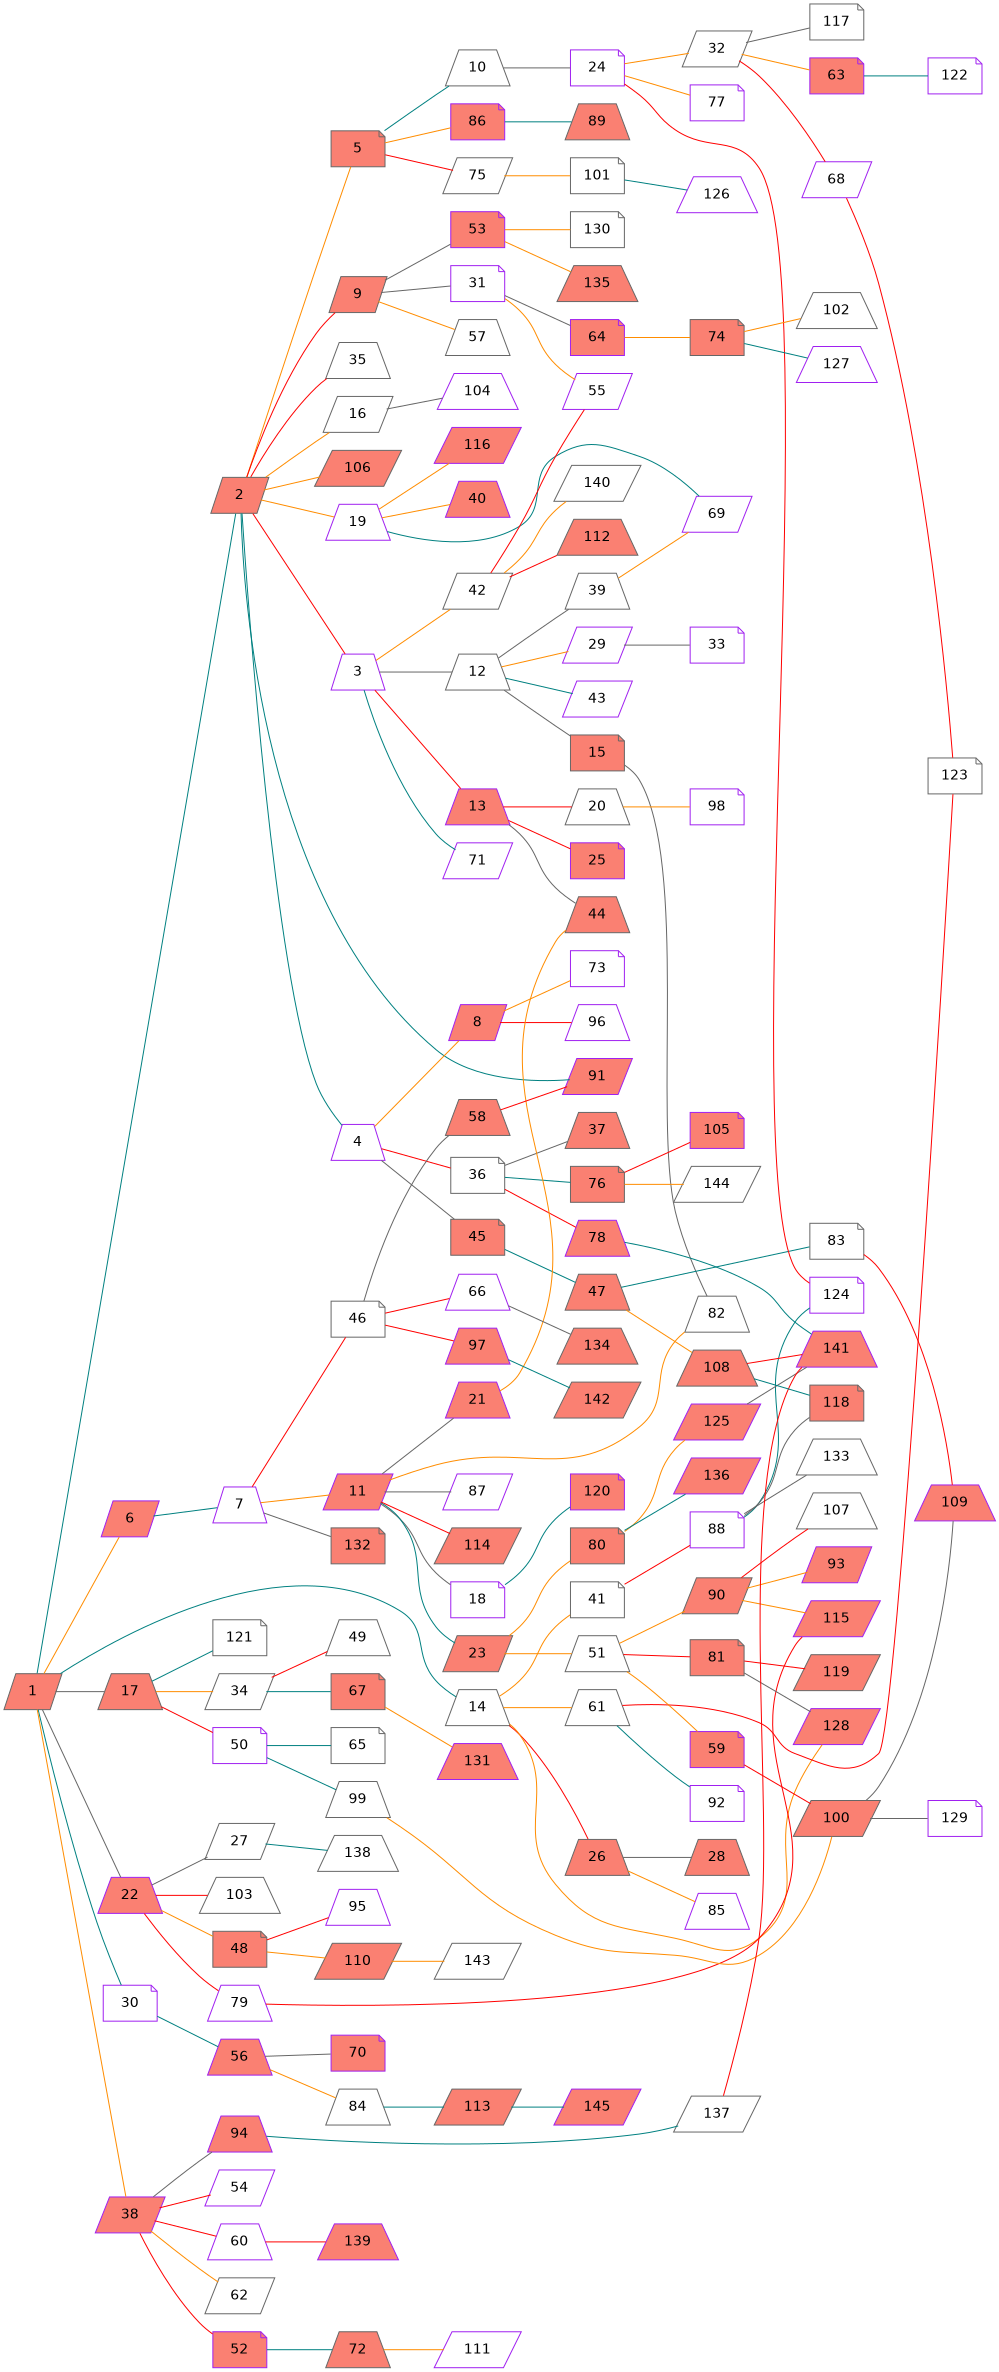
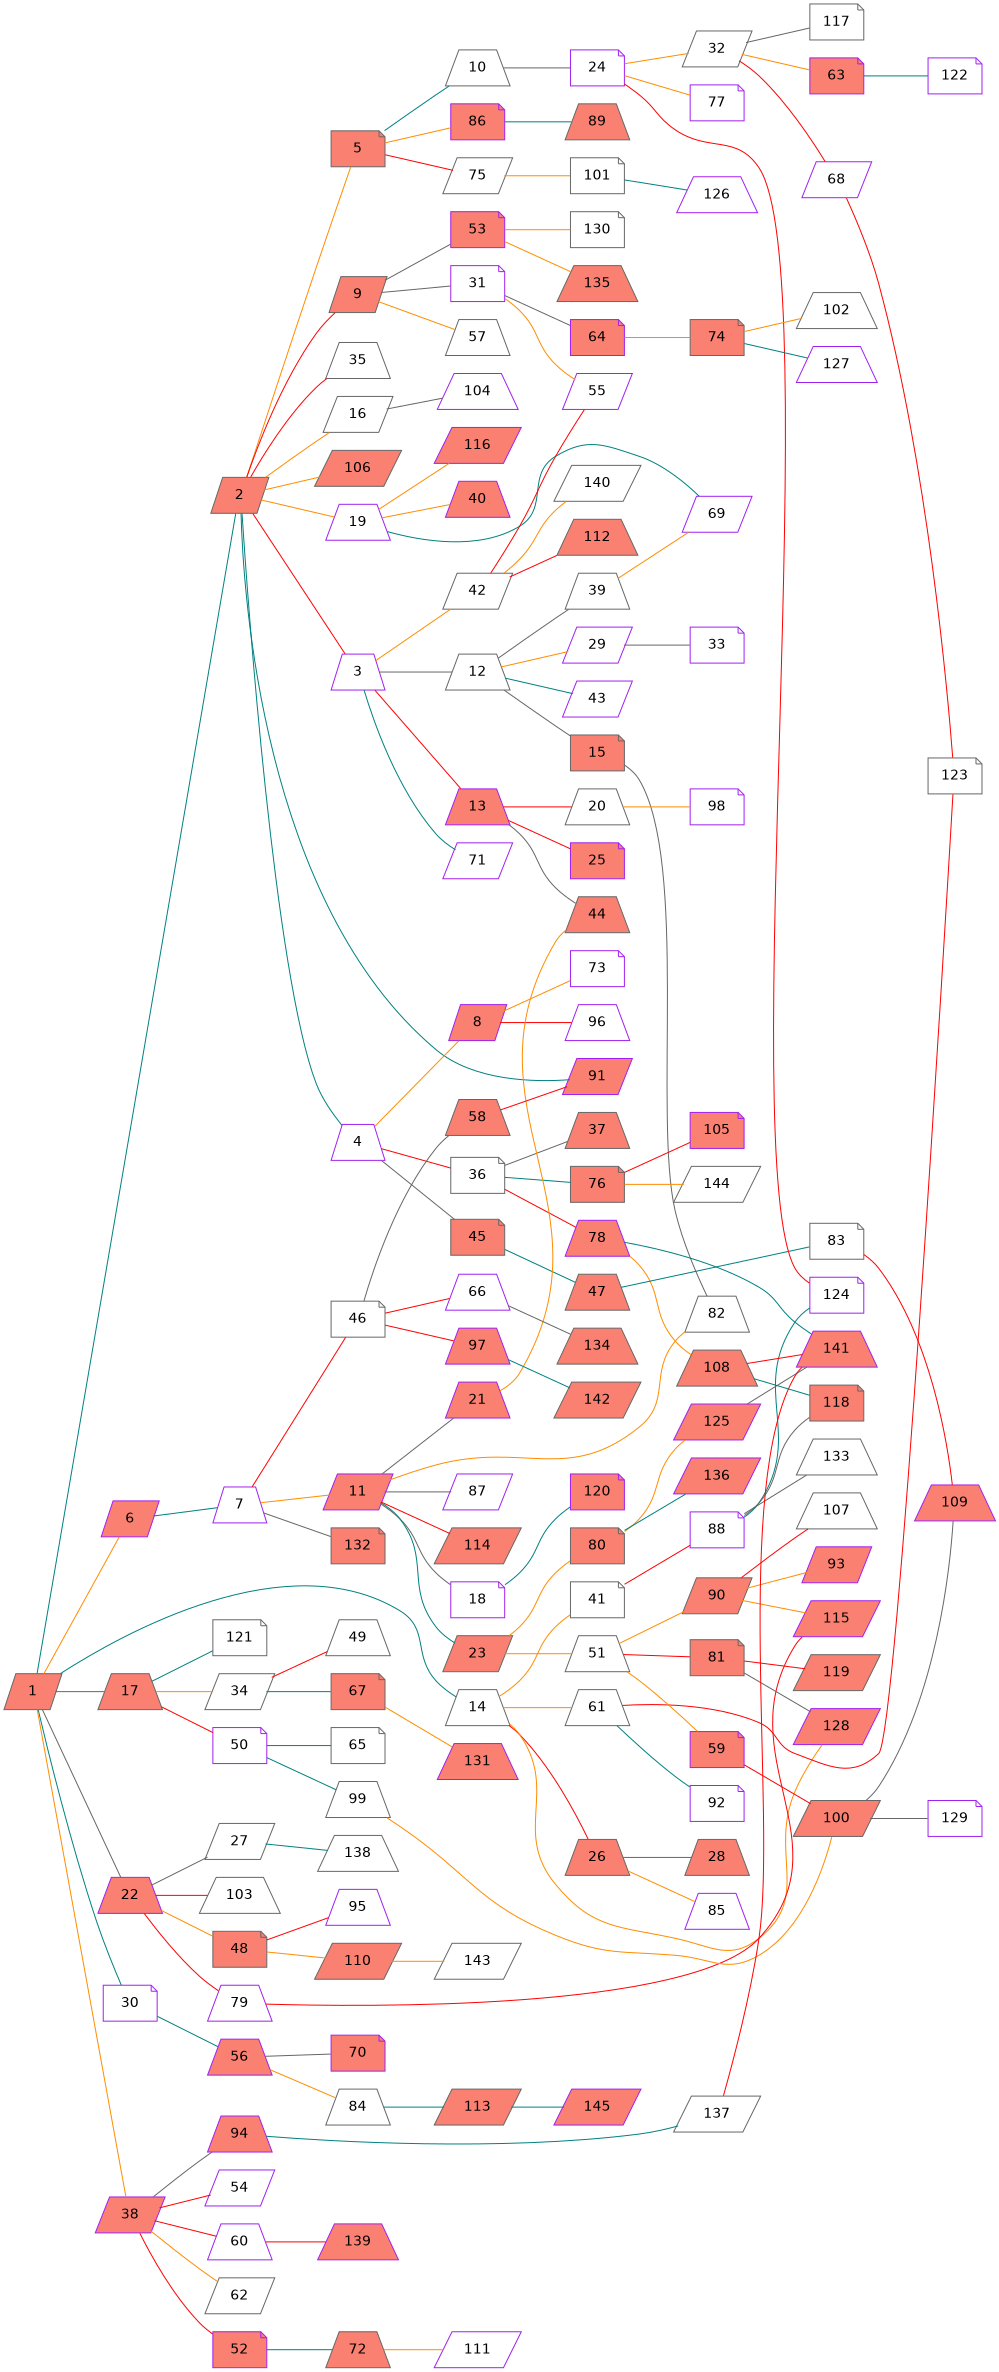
edge "47" -- "108": now "78" -- "108"
